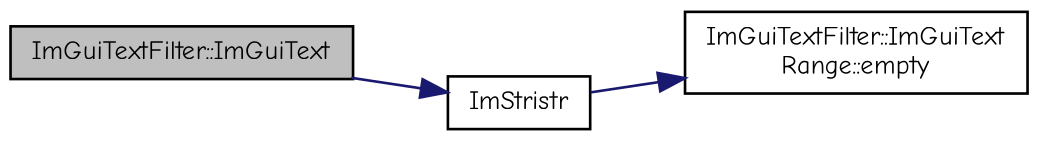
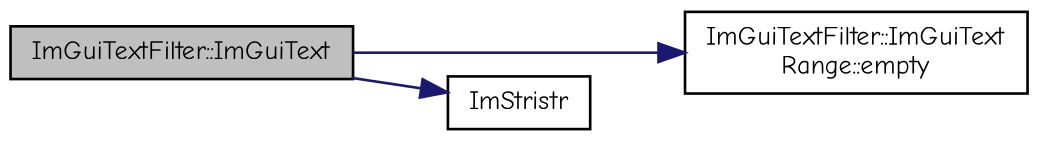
edge "ImStristr" -> "ImGuiTextFilter::ImGuiText Range::empty": now "ImGuiTextFilter::ImGuiText" -> "ImGuiTextFilter::ImGuiText Range::empty"
